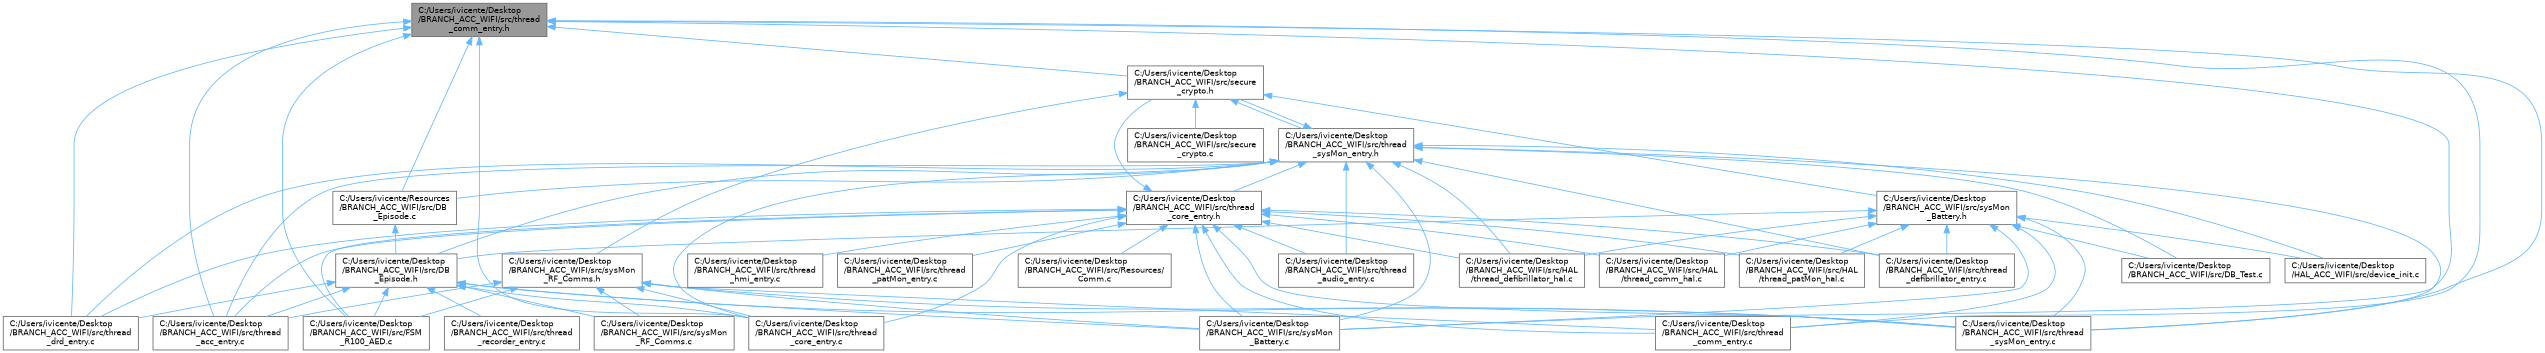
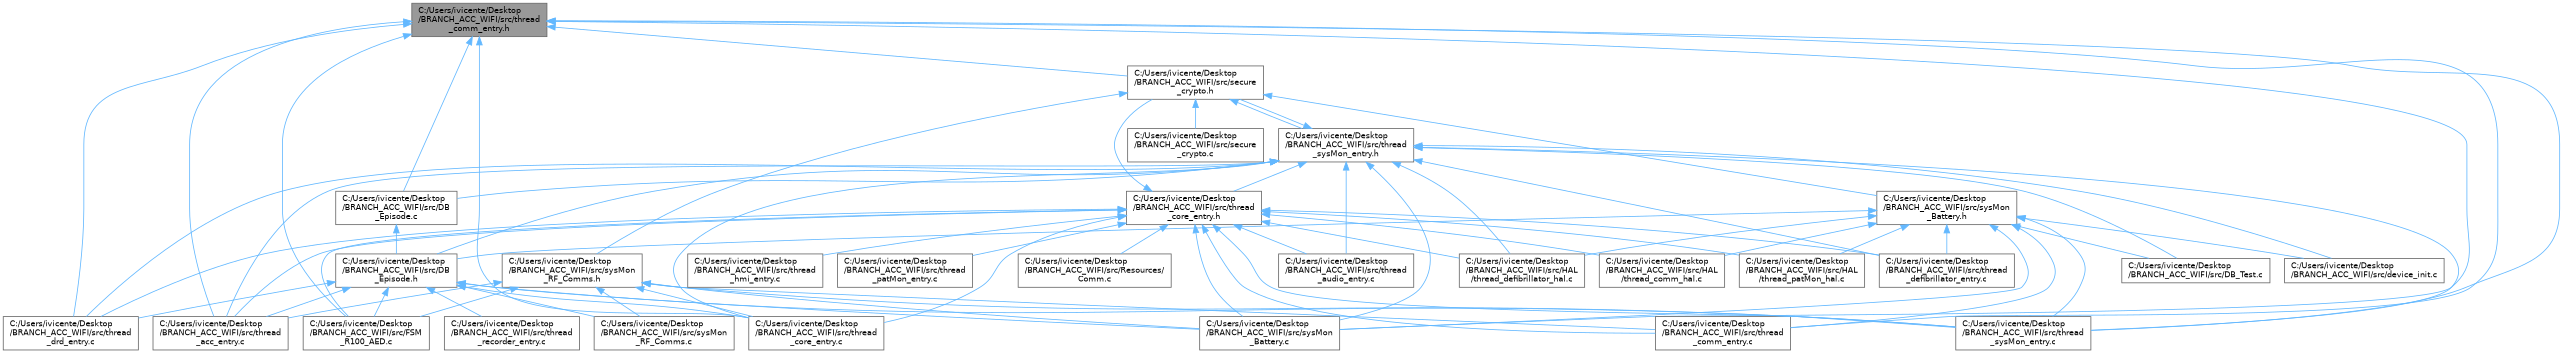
node "C:/Users/ivicente/Resources /BRANCH_ACC_WIFI/src/DB _Episode.c": label "C:/Users/ivicente/Resources /BRANCH_ACC_WIFI/src/DB _Episode.c" -> "C:/Users/ivicente/Desktop /BRANCH_ACC_WIFI/src/DB _Episode.c"
node "C:/Users/ivicente/Desktop /HAL_ACC_WIFI/src/device_init.c": label "C:/Users/ivicente/Desktop /HAL_ACC_WIFI/src/device_init.c" -> "C:/Users/ivicente/Desktop /BRANCH_ACC_WIFI/src/device_init.c"
